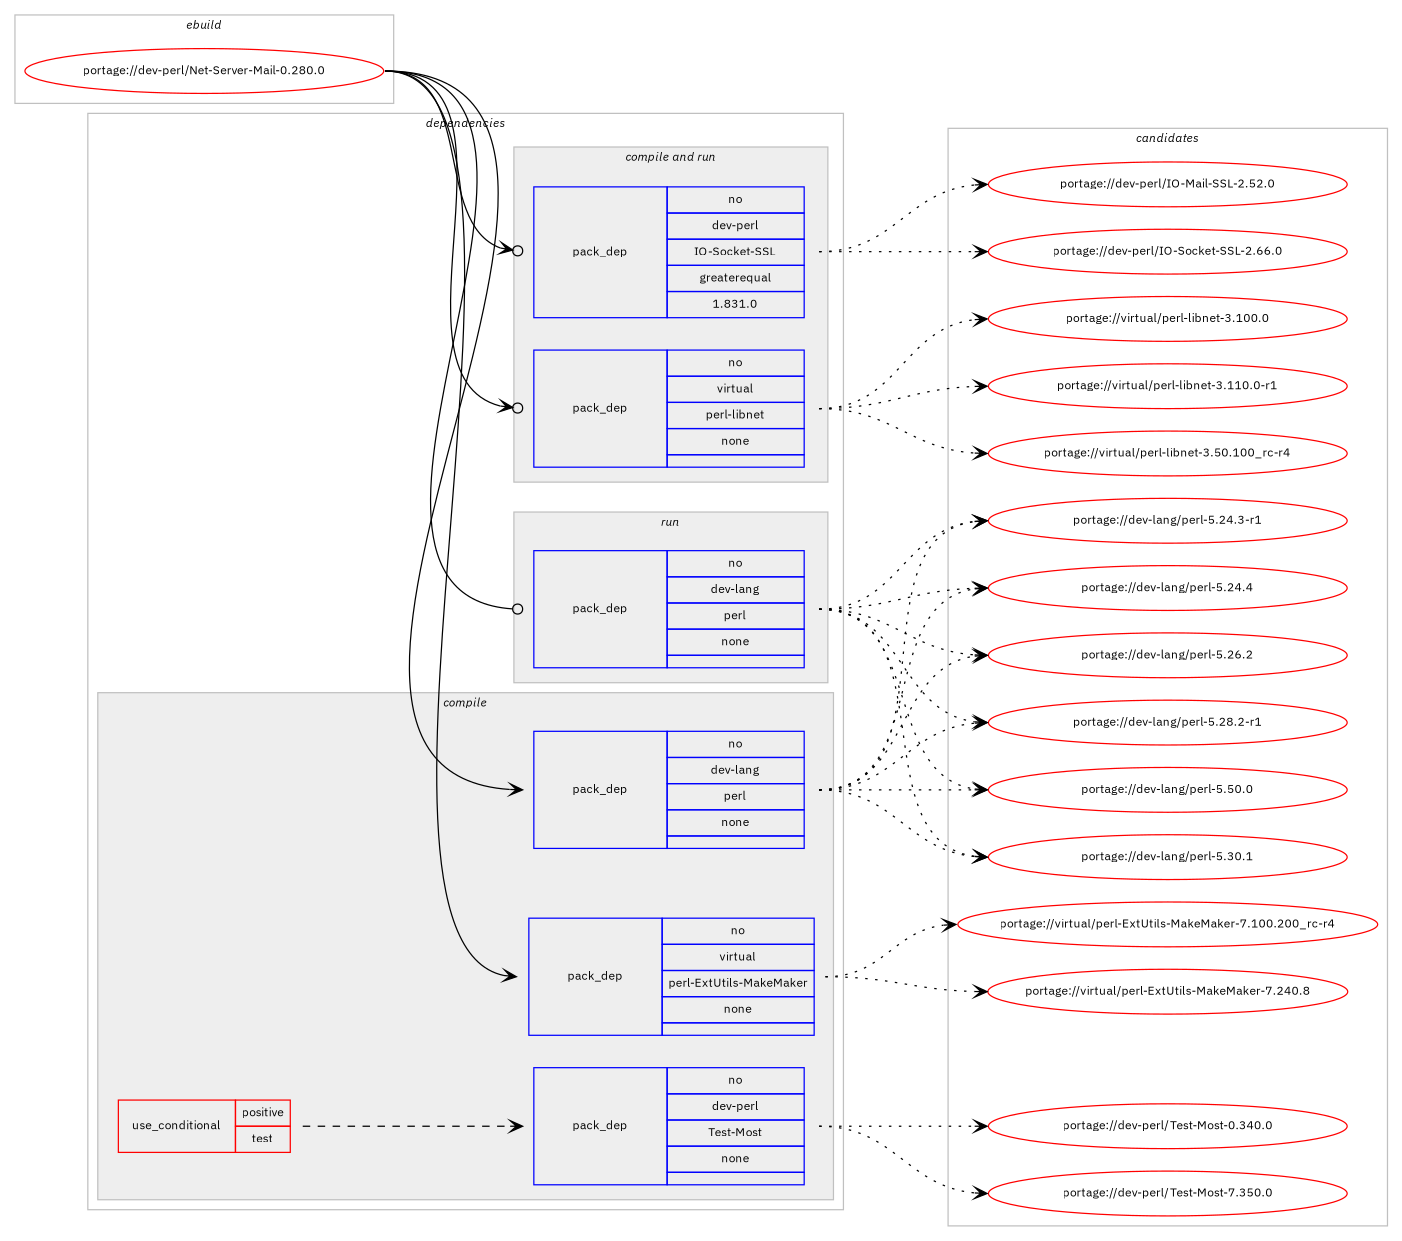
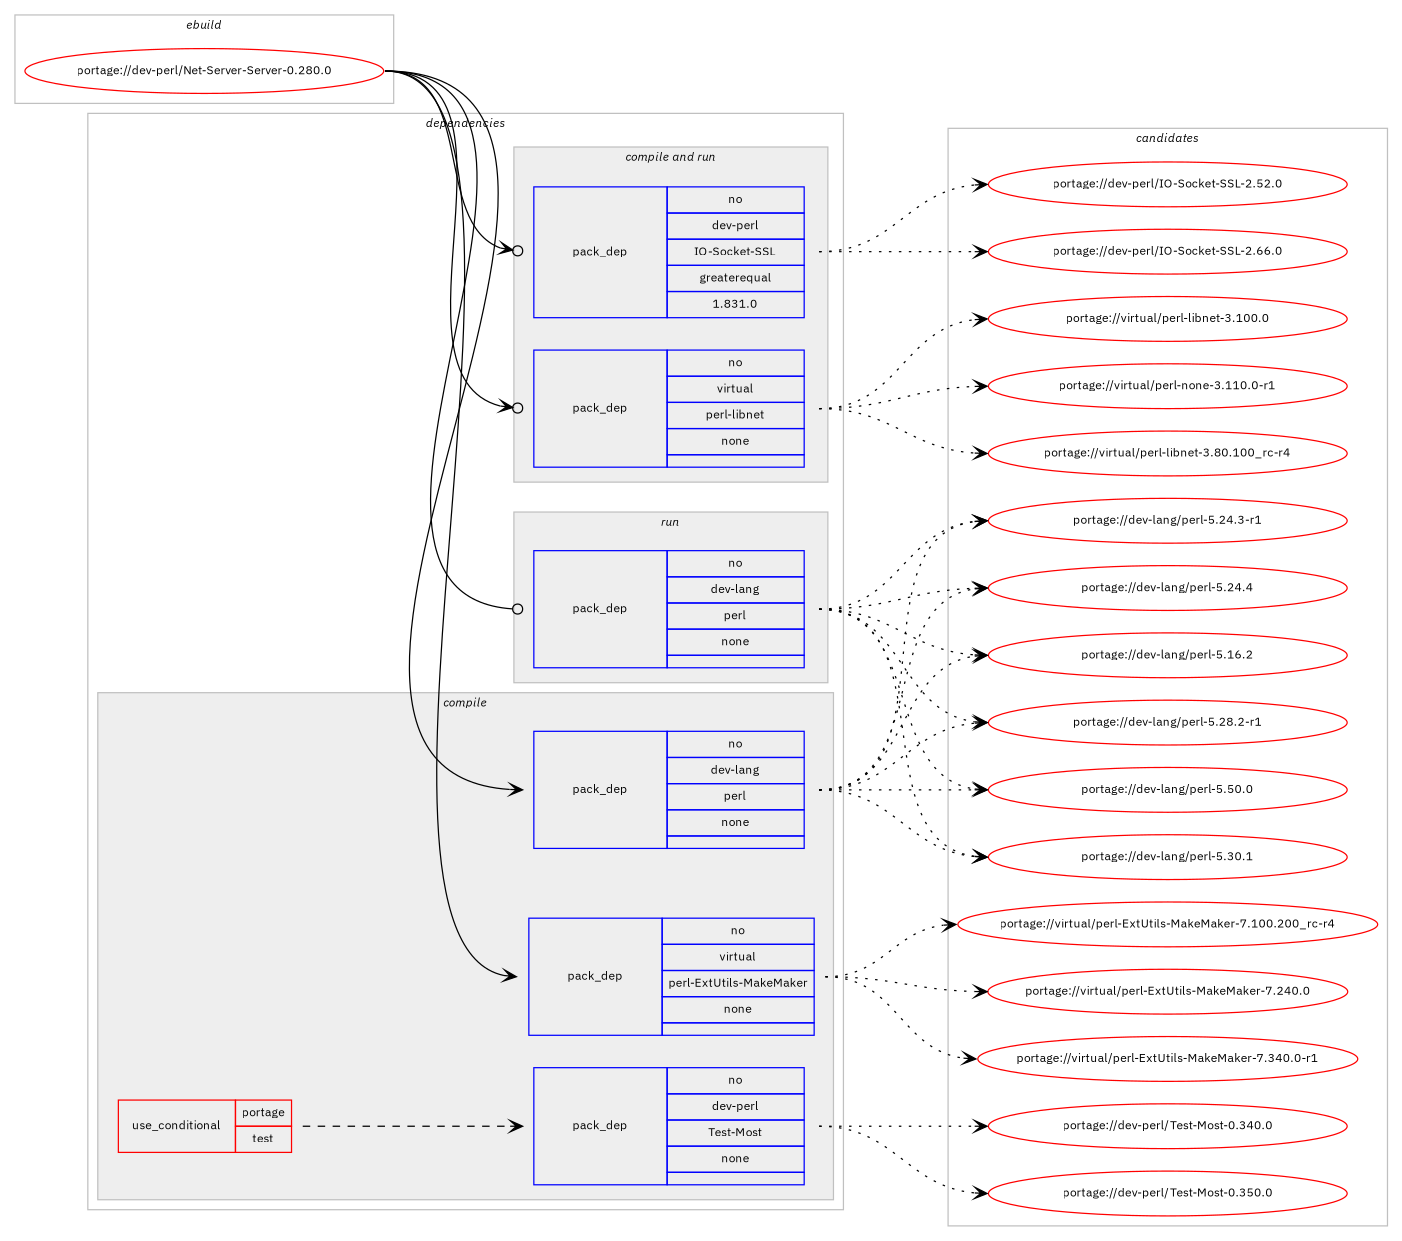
node "portage://dev-perl/Net-Server-Mail-0.280.0": label "portage://dev-perl/Net-Server-Mail-0.280.0" -> "portage://dev-perl/Net-Server-Server-0.280.0"
node "portage://dev-perl/IO-Mail-SSL-2.52.0": label "portage://dev-perl/IO-Mail-SSL-2.52.0" -> "portage://dev-perl/IO-Socket-SSL-2.52.0"
node "portage://virtual/perl-libnet-3.110.0-r1": label "portage://virtual/perl-libnet-3.110.0-r1" -> "portage://virtual/perl-none-3.110.0-r1"
node "portage://virtual/perl-libnet-3.50.100_rc-r4": label "portage://virtual/perl-libnet-3.50.100_rc-r4" -> "portage://virtual/perl-libnet-3.80.100_rc-r4"
node "portage://dev-lang/perl-5.26.2": label "portage://dev-lang/perl-5.26.2" -> "portage://dev-lang/perl-5.16.2"
node "portage://virtual/perl-ExtUtils-MakeMaker-7.240.8": label "portage://virtual/perl-ExtUtils-MakeMaker-7.240.8" -> "portage://virtual/perl-ExtUtils-MakeMaker-7.240.0"
node "portage://virtual/perl-ExtUtils-MakeMaker-7.340.0-r1": added
node "use_conditional": text "positive" -> "portage"
node "portage://dev-perl/Test-Most-7.350.0": label "portage://dev-perl/Test-Most-7.350.0" -> "portage://dev-perl/Test-Most-0.350.0"
